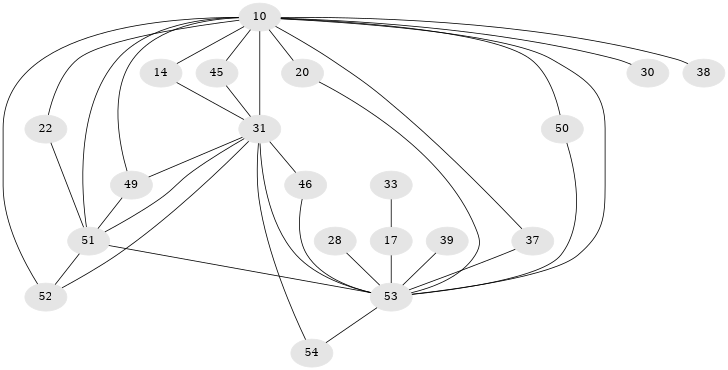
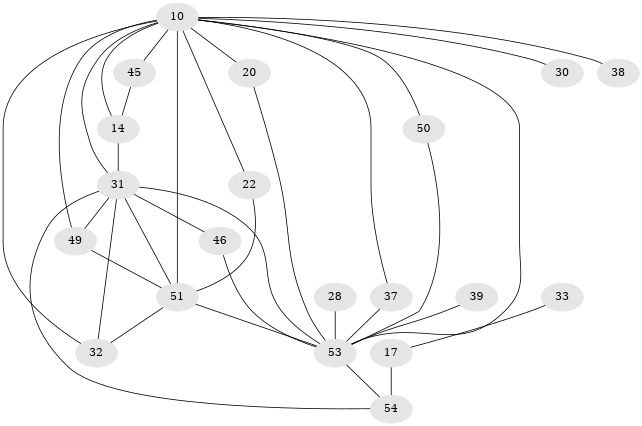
edge "45" -- "31": now "45" -- "14"
edge "17" -- "53": now "17" -- "54"
node "52": label "52" -> "32"
